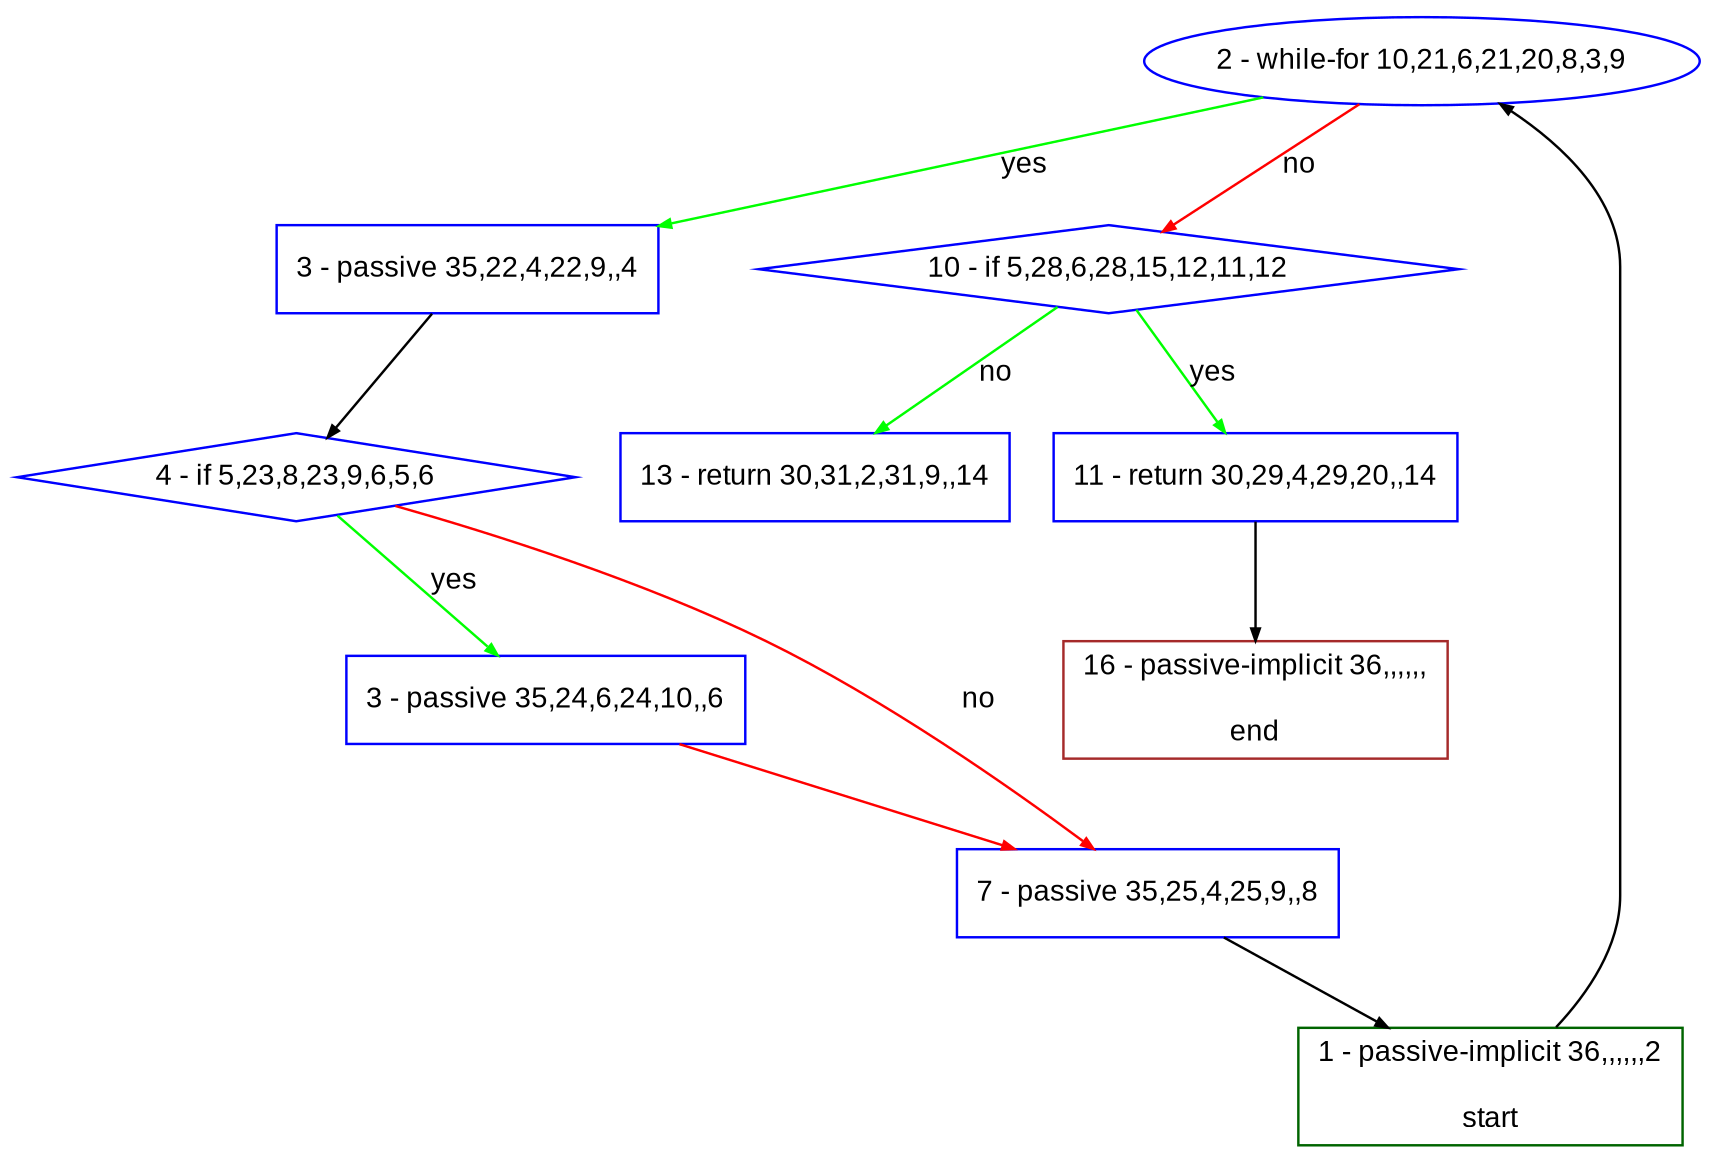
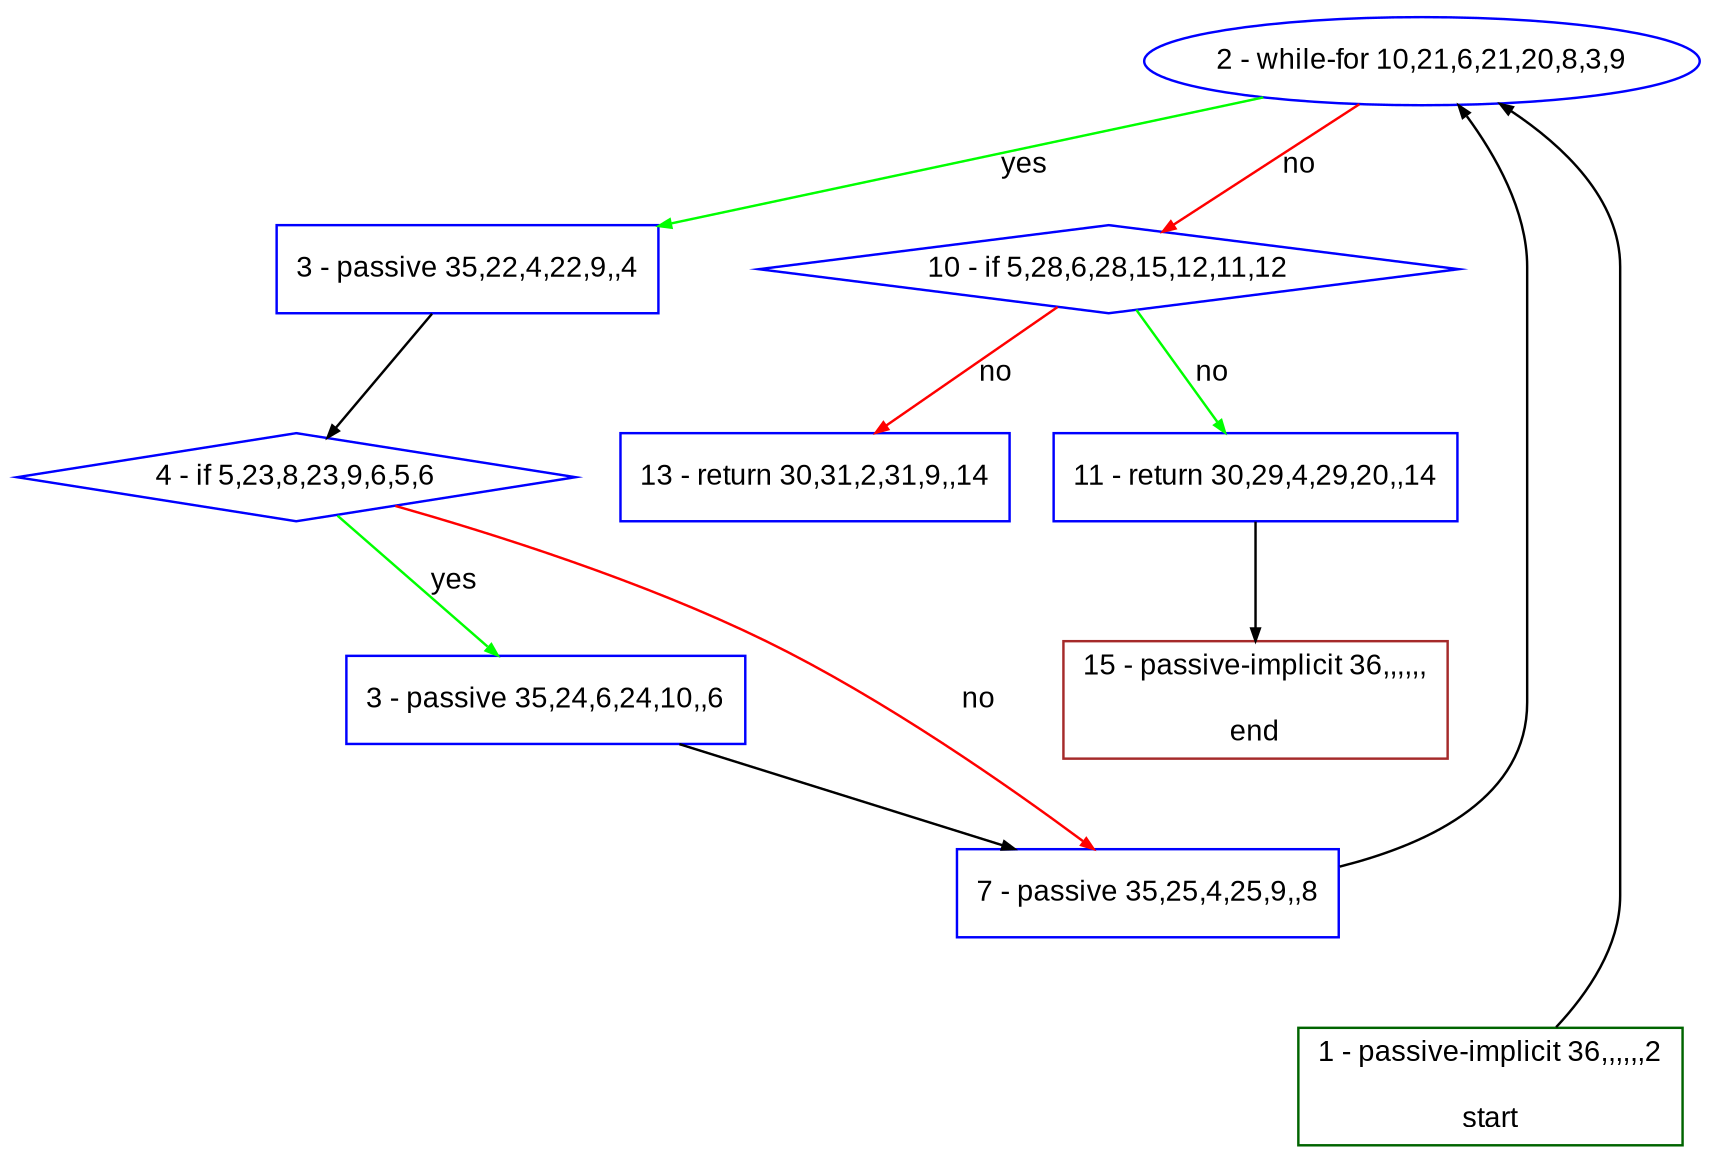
edge "10 - if 5,28,6,28,15,12,11,12" -> "13 - return 30,31,2,31,9,,14": color #00ff00 -> #ff0000
edge "10 - if 5,28,6,28,15,12,11,12" -> "11 - return 30,29,4,29,20,,14": label "yes" -> "no"
node "16 - passive-implicit 36,,,,,, end": label "16 - passive-implicit 36,,,,,, end" -> "15 - passive-implicit 36,,,,,, end"
edge "3 - passive 35,24,6,24,10,,6" -> "7 - passive 35,25,4,25,9,,8": color #ff0000 -> #000000
edge "7 - passive 35,25,4,25,9,,8" -> "1 - passive-implicit 36,,,,,,2 start": now "7 - passive 35,25,4,25,9,,8" -> "2 - while-for 10,21,6,21,20,8,3,9"
